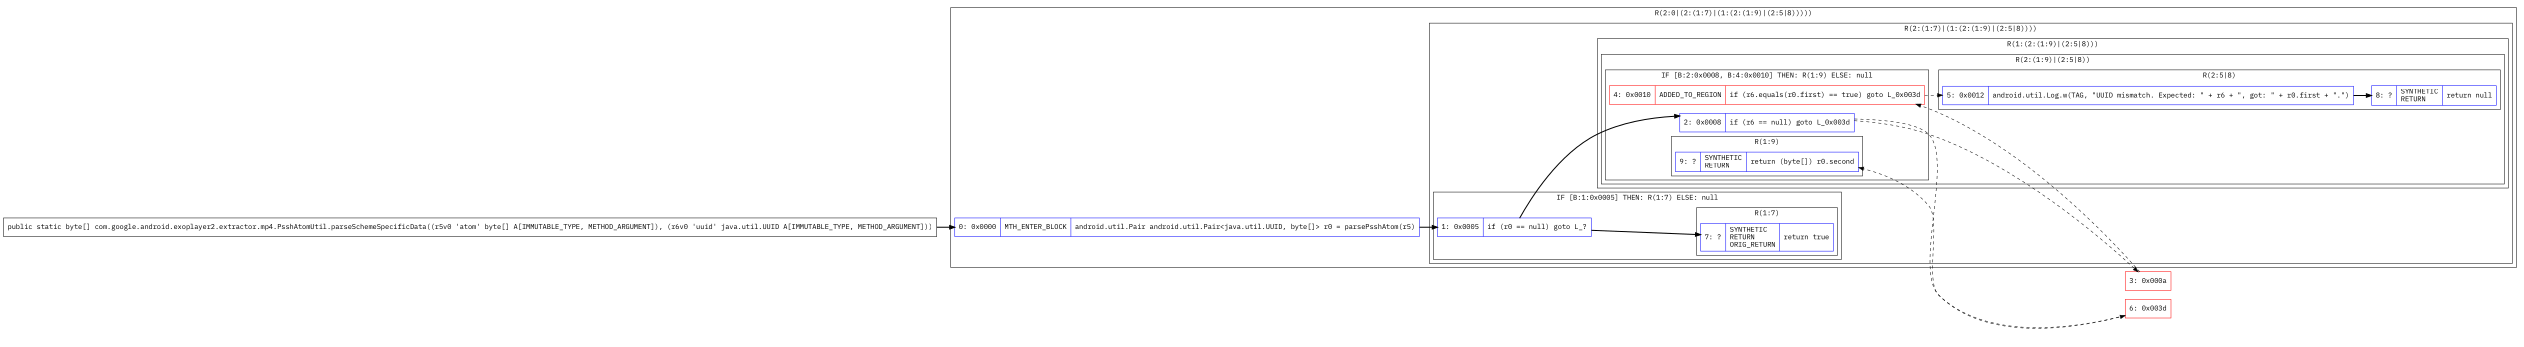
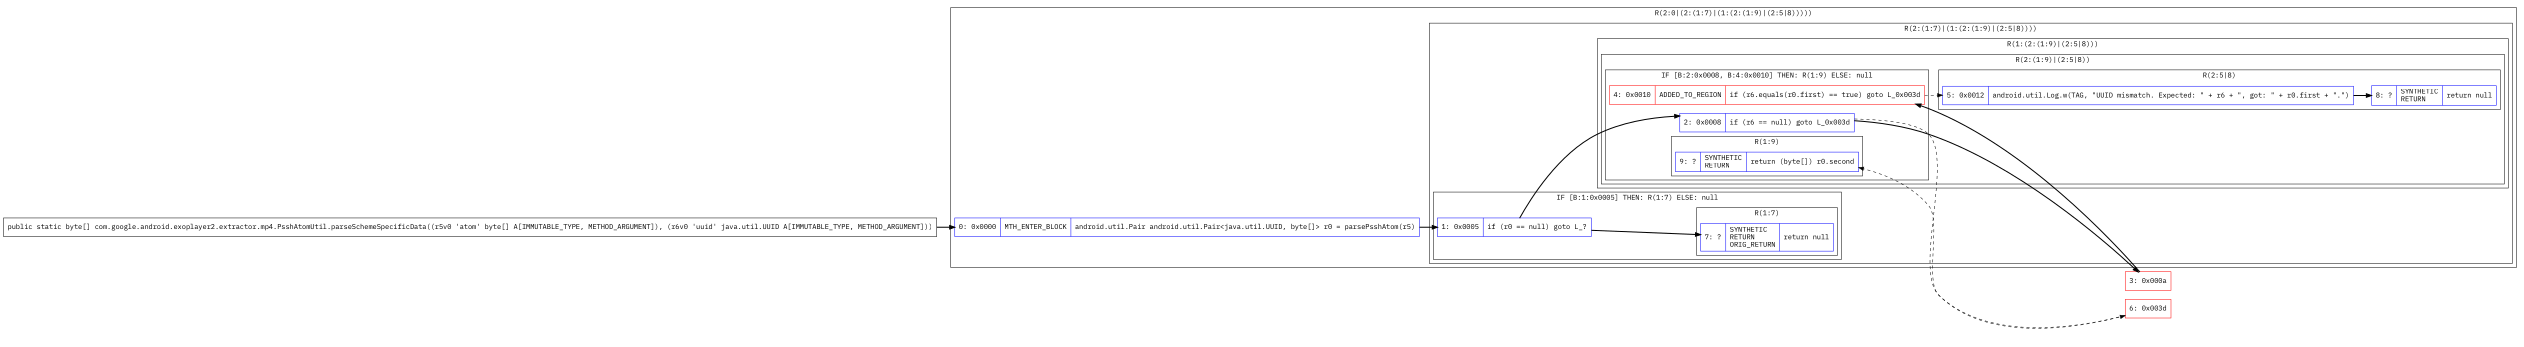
edge "2: 0x0008" -> "3: 0x000a": style dashed -> bold
edge "3: 0x000a" -> "4: 0x0010": style dashed -> bold
node "7: ?": text "return true" -> "return null"
